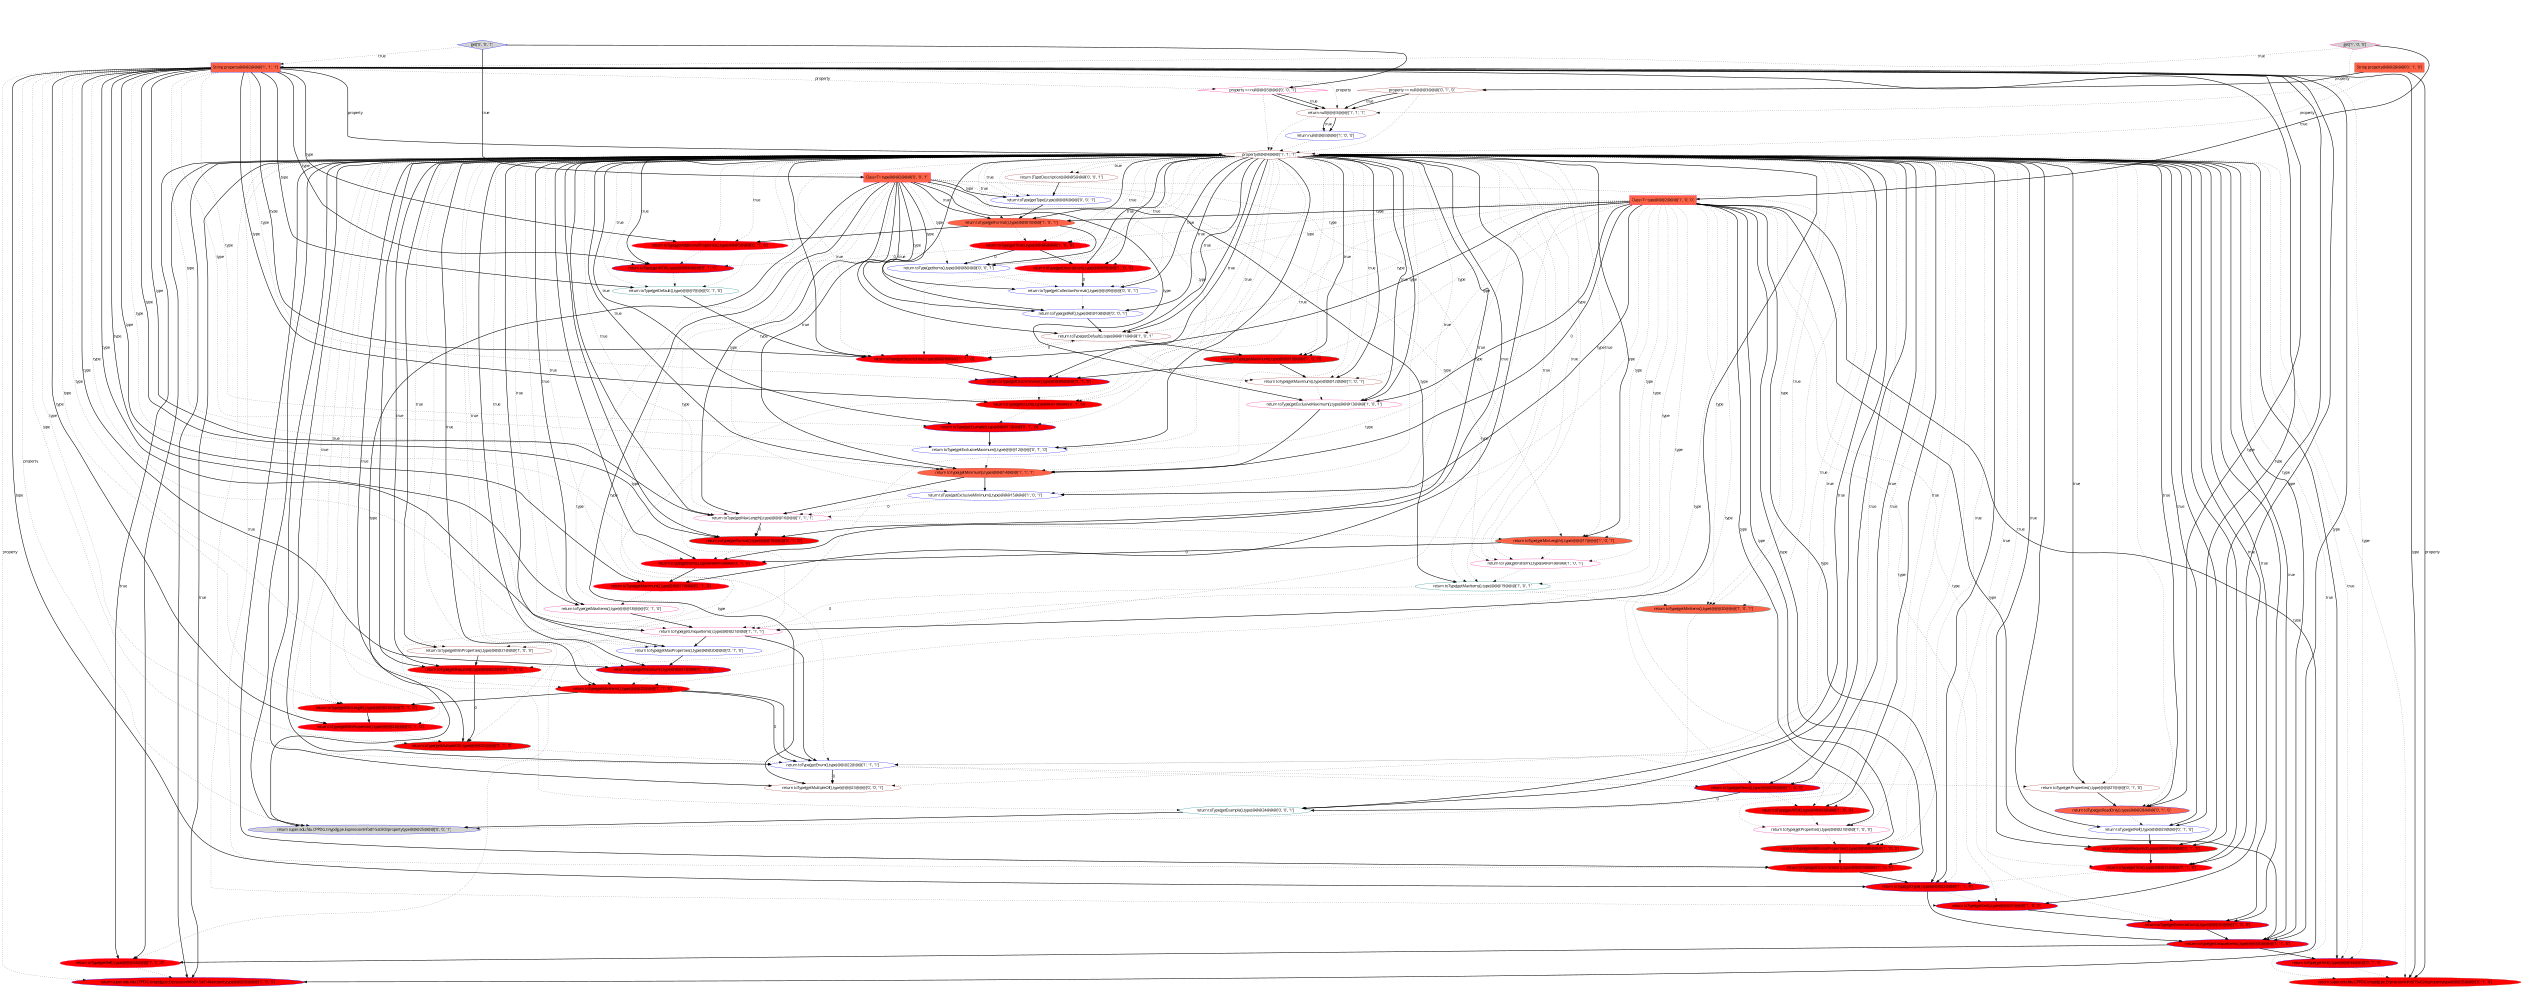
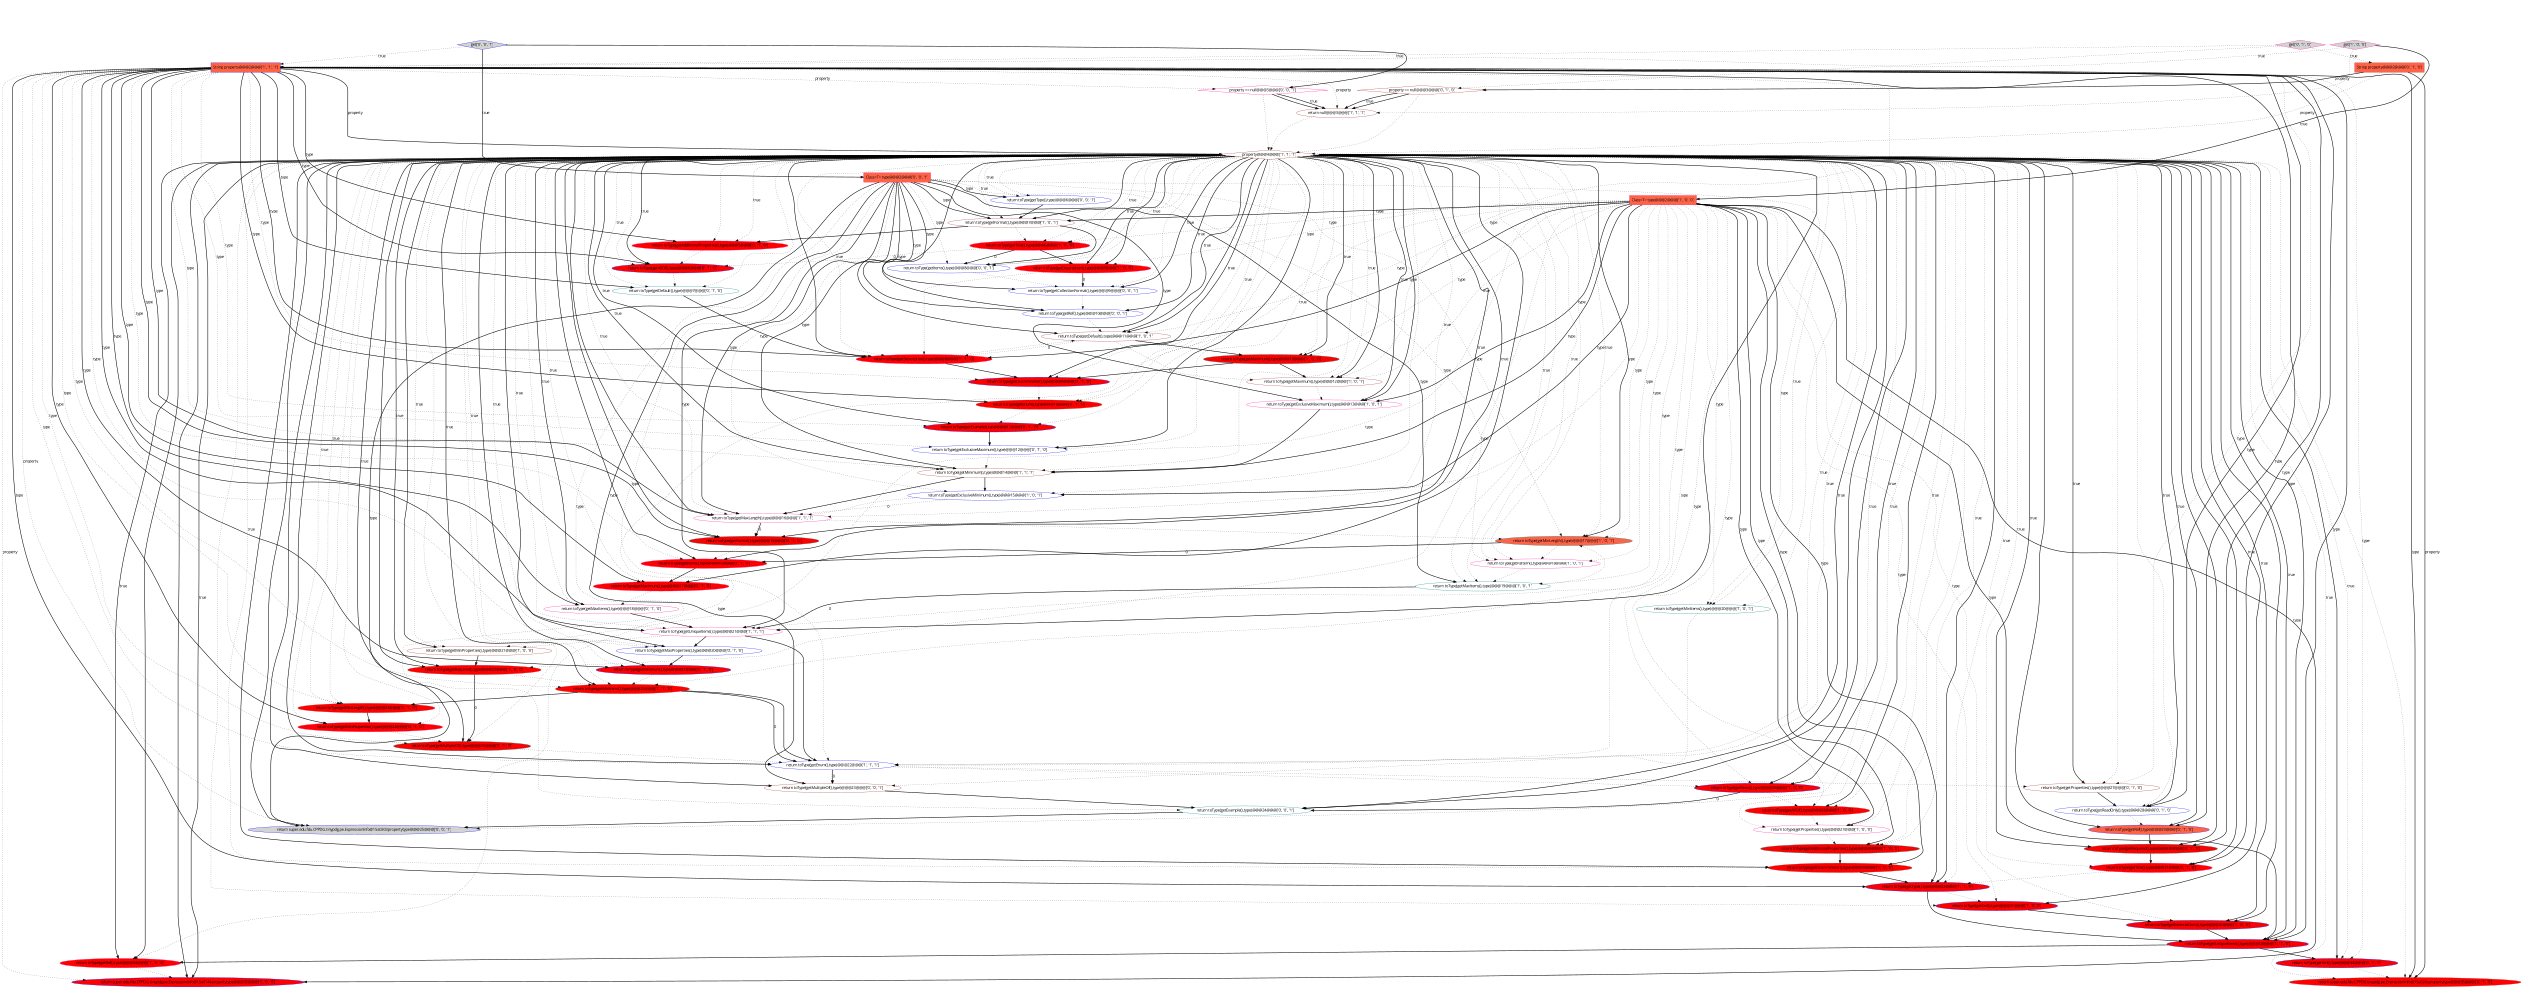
node "get['0', '1', '0']": added
edge "String property@@@2@@@['1', '1', '1']" -> "return toType(getProperties(),type)@@@27@@@['0', '1', '0']": added, label "type"
node "return null@@@3@@@['1', '0', '0']": removed
node "return (T)getDescription()@@@5@@@['0', '0', '1']": removed
edge "Class<T> type@@@2@@@['0', '0', '1']" -> "return toType(getFormat(),type)@@@7@@@['1', '0', '1']": label "true" -> "type"
node "return toType(getFormat(),type)@@@7@@@['1', '0', '1']": fillcolor tomato -> white
edge "Class<T> type@@@2@@@['0', '0', '1']" -> "return toType(getMaximum(),type)@@@12@@@['1', '0', '1']": now "String property@@@2@@@['1', '1', '1']" -> "return toType(getMaximum(),type)@@@12@@@['1', '0', '1']"
edge "Class<T> type@@@2@@@['0', '0', '1']" -> "return toType(getDefault(),type)@@@11@@@['1', '0', '1']": label "true" -> "type"
edge "Class<T> type@@@2@@@['1', '0', '0']" -> "return toType(getMaximum(),type)@@@12@@@['1', '0', '1']": label "type" -> "true"
edge "return toType(getRef(),type)@@@10@@@['0', '0', '1']" -> "return toType(getDefault(),type)@@@11@@@['1', '0', '1']": style bold -> dotted
edge "Class<T> type@@@2@@@['0', '0', '1']" -> "return toType(getMinimum(),type)@@@14@@@['1', '1', '1']": label "true" -> "type"
edge "Class<T> type@@@2@@@['1', '0', '0']" -> "return toType(getMinimum(),type)@@@14@@@['1', '1', '1']": label "0" -> "type"
edge "Class<T> type@@@2@@@['0', '0', '1']" -> "return toType(getUniqueItems(),type)@@@21@@@['1', '1', '1']": style dotted -> bold
node "return toType(getMinimum(),type)@@@14@@@['1', '1', '1']": fillcolor tomato -> white
edge "return toType(getMaxItems(),type)@@@19@@@['1', '0', '1']" -> "return toType(getUniqueItems(),type)@@@21@@@['1', '1', '1']": style dotted -> bold
edge "return toType(getMaxItems(),type)@@@19@@@['1', '0', '1']" -> "return toType(getMinItems(),type)@@@20@@@['1', '0', '1']": now "return toType(getMaxItems(),type)@@@19@@@['1', '0', '1']" -> "return toType(getMinLength(),type)@@@17@@@['1', '0', '1']"
node "return toType(getMinItems(),type)@@@20@@@['1', '0', '1']": fillcolor tomato -> white
edge "Class<T> type@@@2@@@['1', '0', '0']" -> "return toType(getEnum(),type)@@@22@@@['1', '1', '1']": added, label "type"
edge "return toType(getMultipleOf(),type)@@@23@@@['0', '0', '1']" -> "return toType(getExample(),type)@@@24@@@['0', '0', '1']": added
node "return toType(getReadOnly(),type)@@@28@@@['0', '1', '0']": fillcolor tomato -> white
node "return toType(getRef(),type)@@@29@@@['0', '1', '0']": fillcolor white -> tomato
